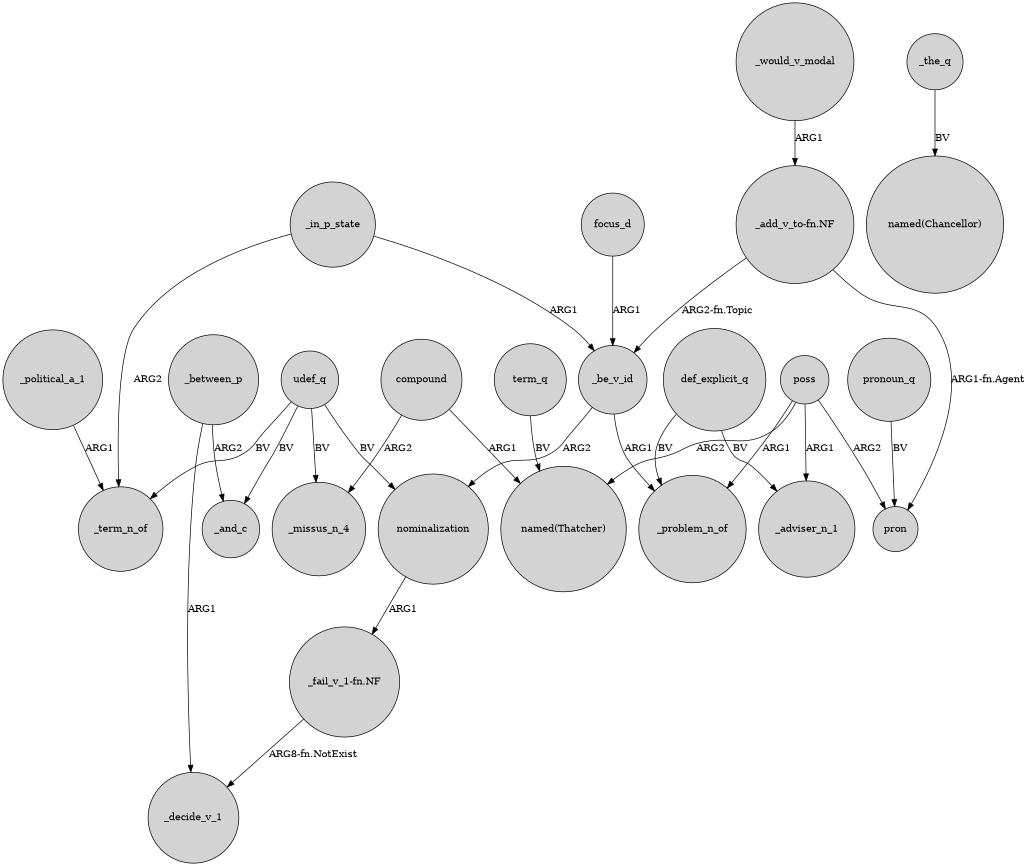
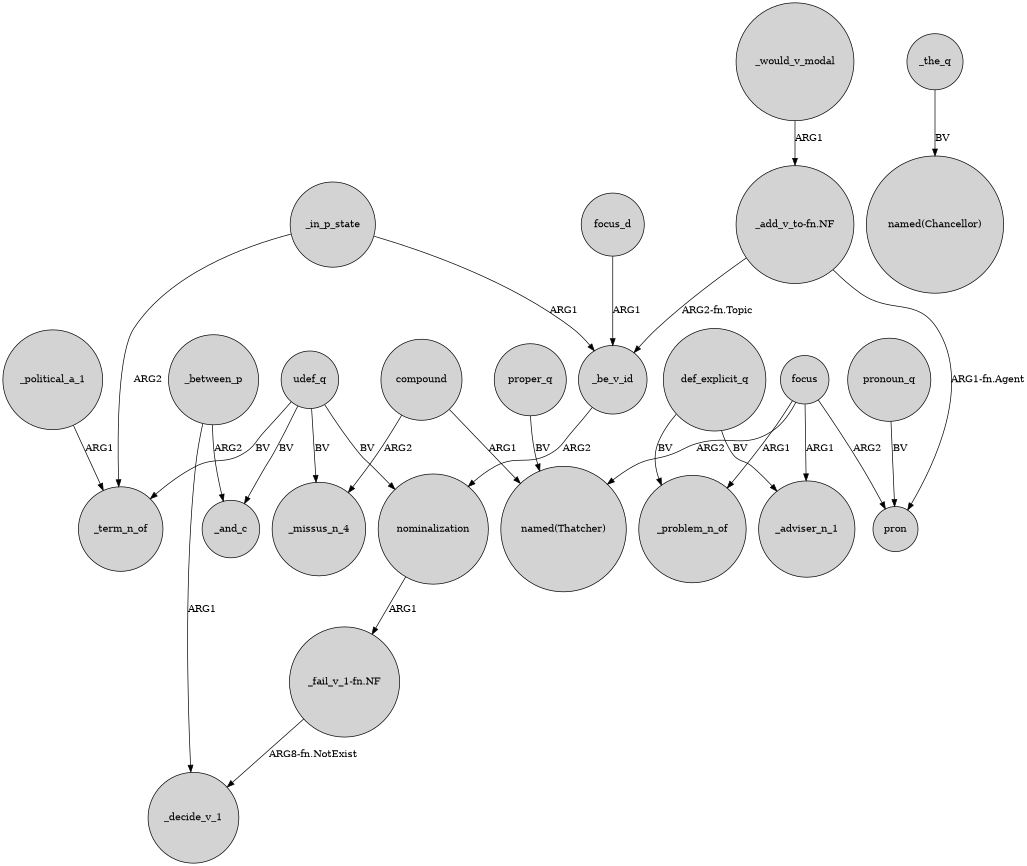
node "term_q": label "term_q" -> "proper_q"
node "poss": label "poss" -> "focus"
edge "_be_v_id" -> "_problem_n_of": removed, label "ARG1"
